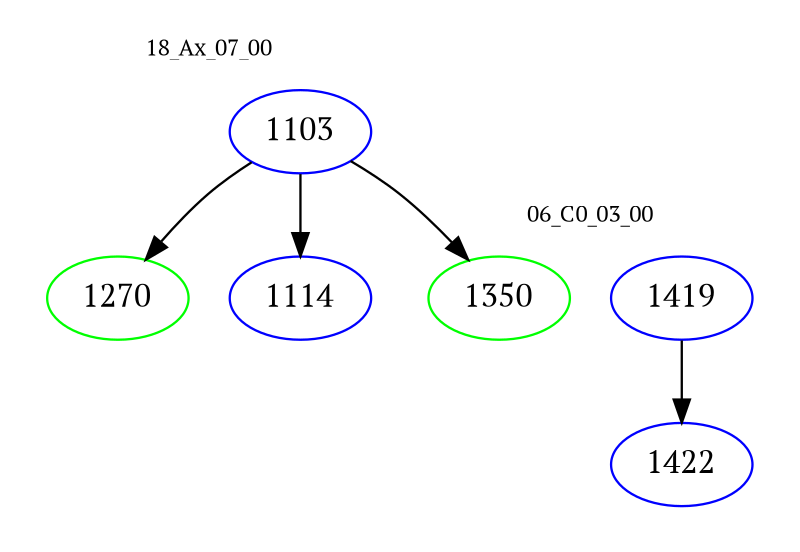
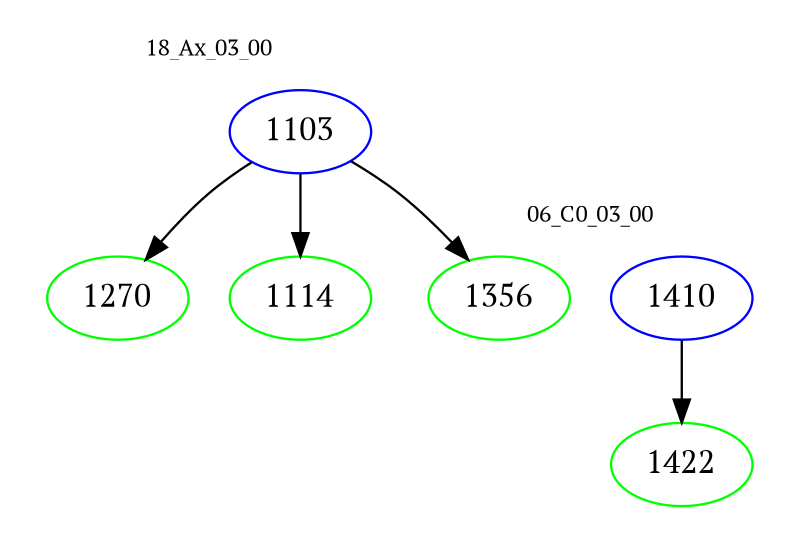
cluster "18_Ax_07_00": label "18_Ax_07_00" -> "18_Ax_03_00"
node "1114": color blue -> green
node "1350": label "1350" -> "1356"
node "1419": label "1419" -> "1410"
node "1422": color blue -> green
